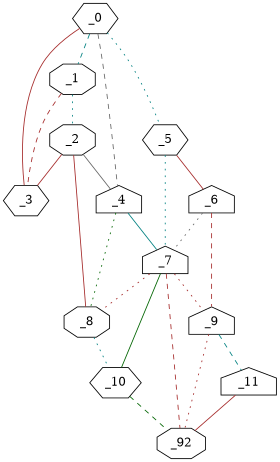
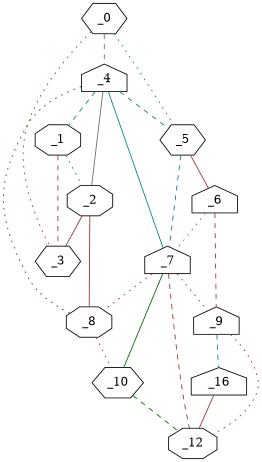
edge "_0" -- "_1": now "_4" -- "_1"
edge "_0" -- "_3": style solid -> dotted
edge "_4" -- "_5": added
edge "_5" -- "_7": style dotted -> dashed
edge "_8" -- "_10": color teal -> brown
node "_11": label "_11" -> "_16"
node "_92": label "_92" -> "_12"
